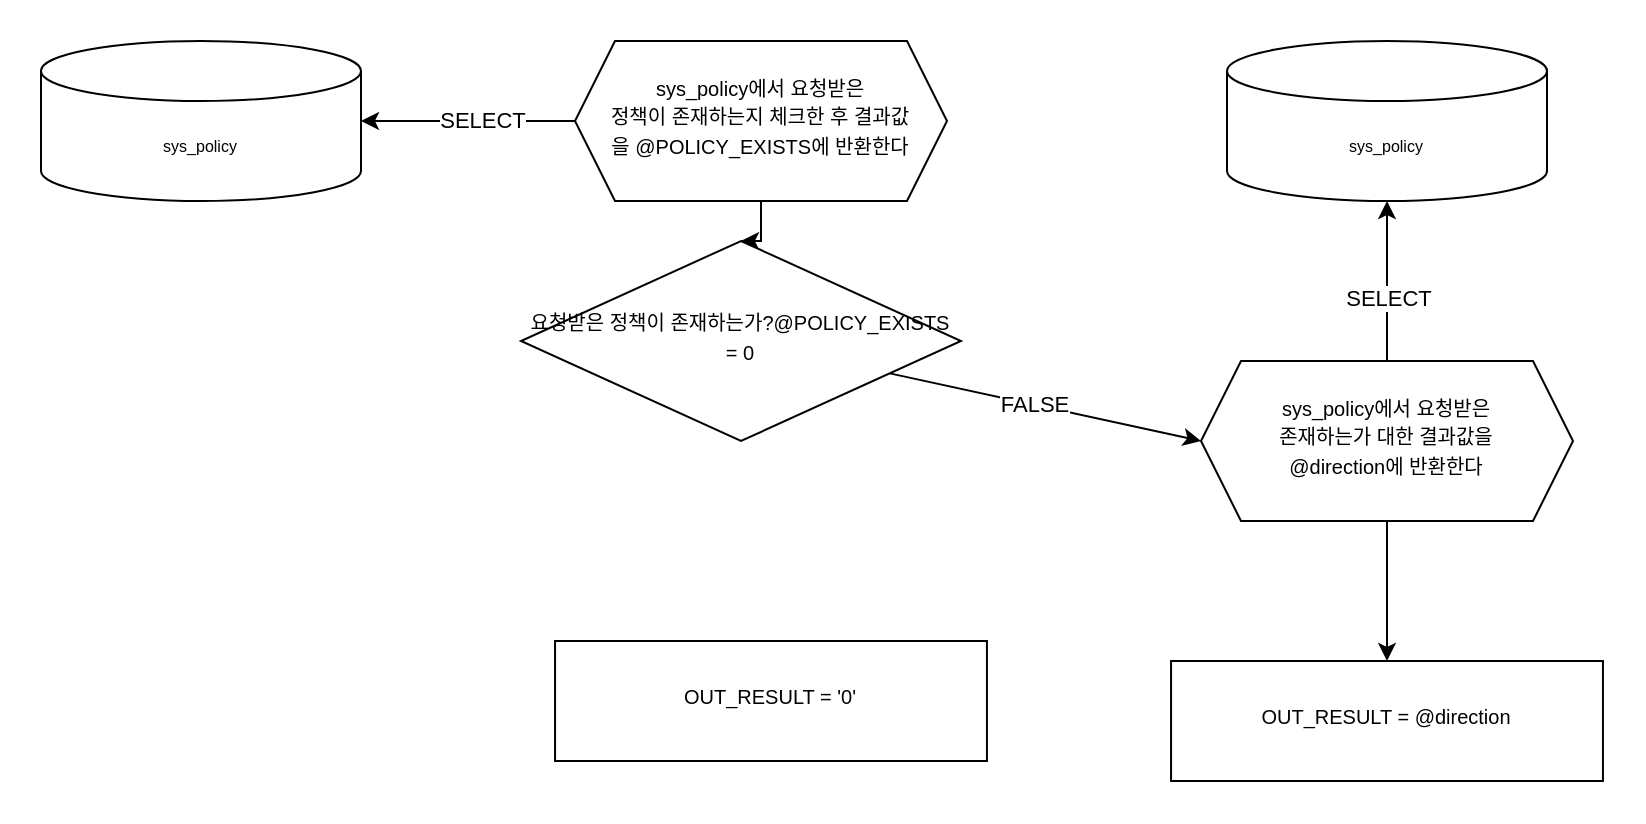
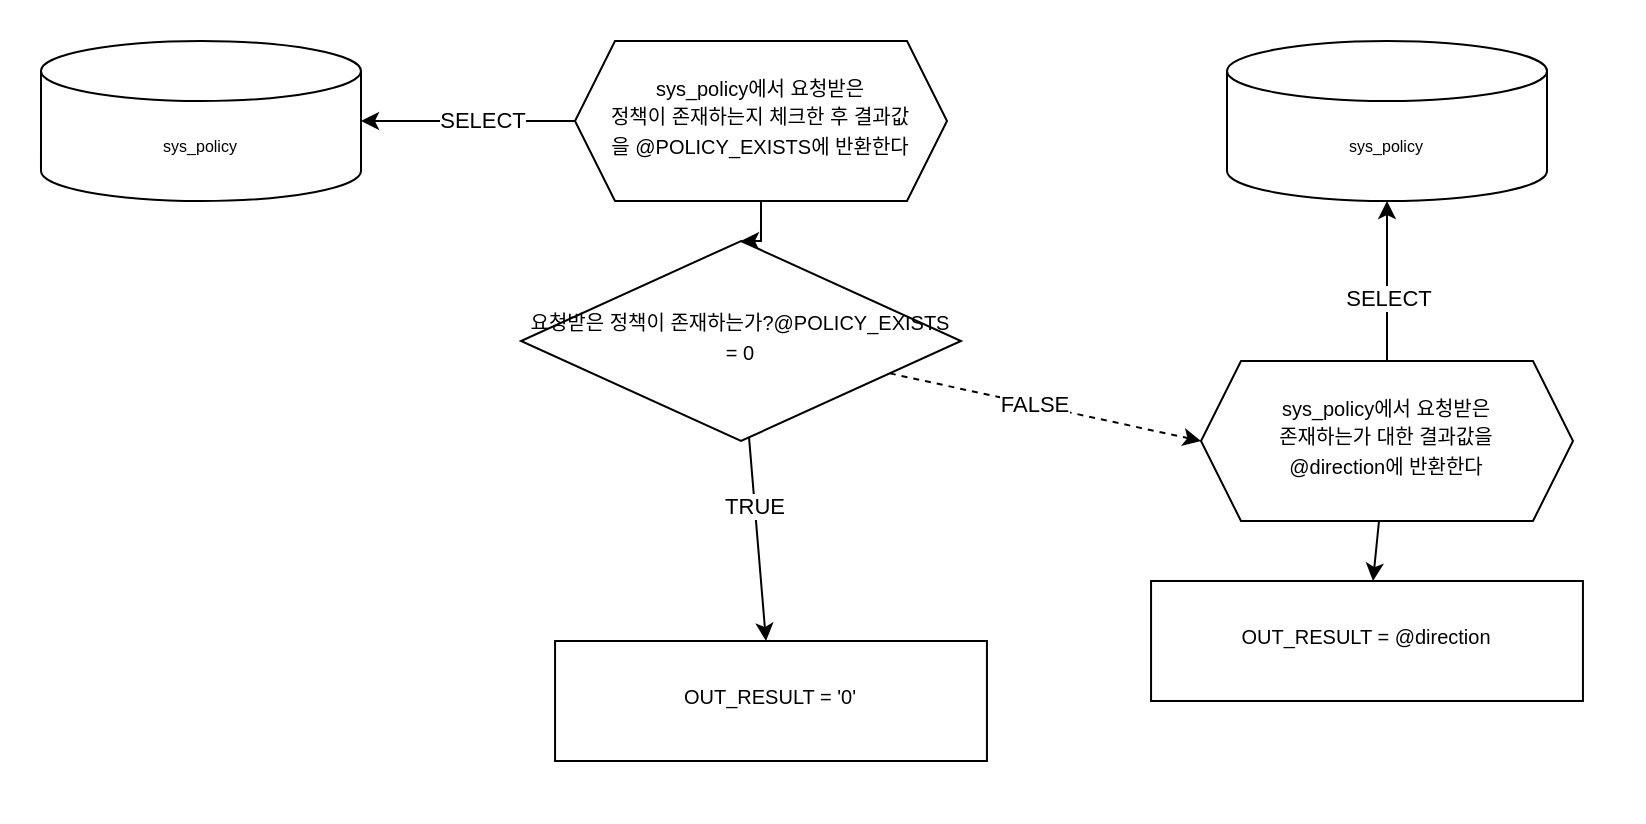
edge "요청받은 정책이 존재하는가?@POLICY_EXISTS = 0" -> "sys_policy에서 요청받은 존재하는가 대한 결과값을 @direction에 반환한다": style solid -> dashed
edge "요청받은 정책이 존재하는가?@POLICY_EXISTS = 0" -> "OUT_RESULT = '0'": added, label "TRUE"
node "OUT_RESULT = @direction": moved (1387, 721) -> (1367, 641)
